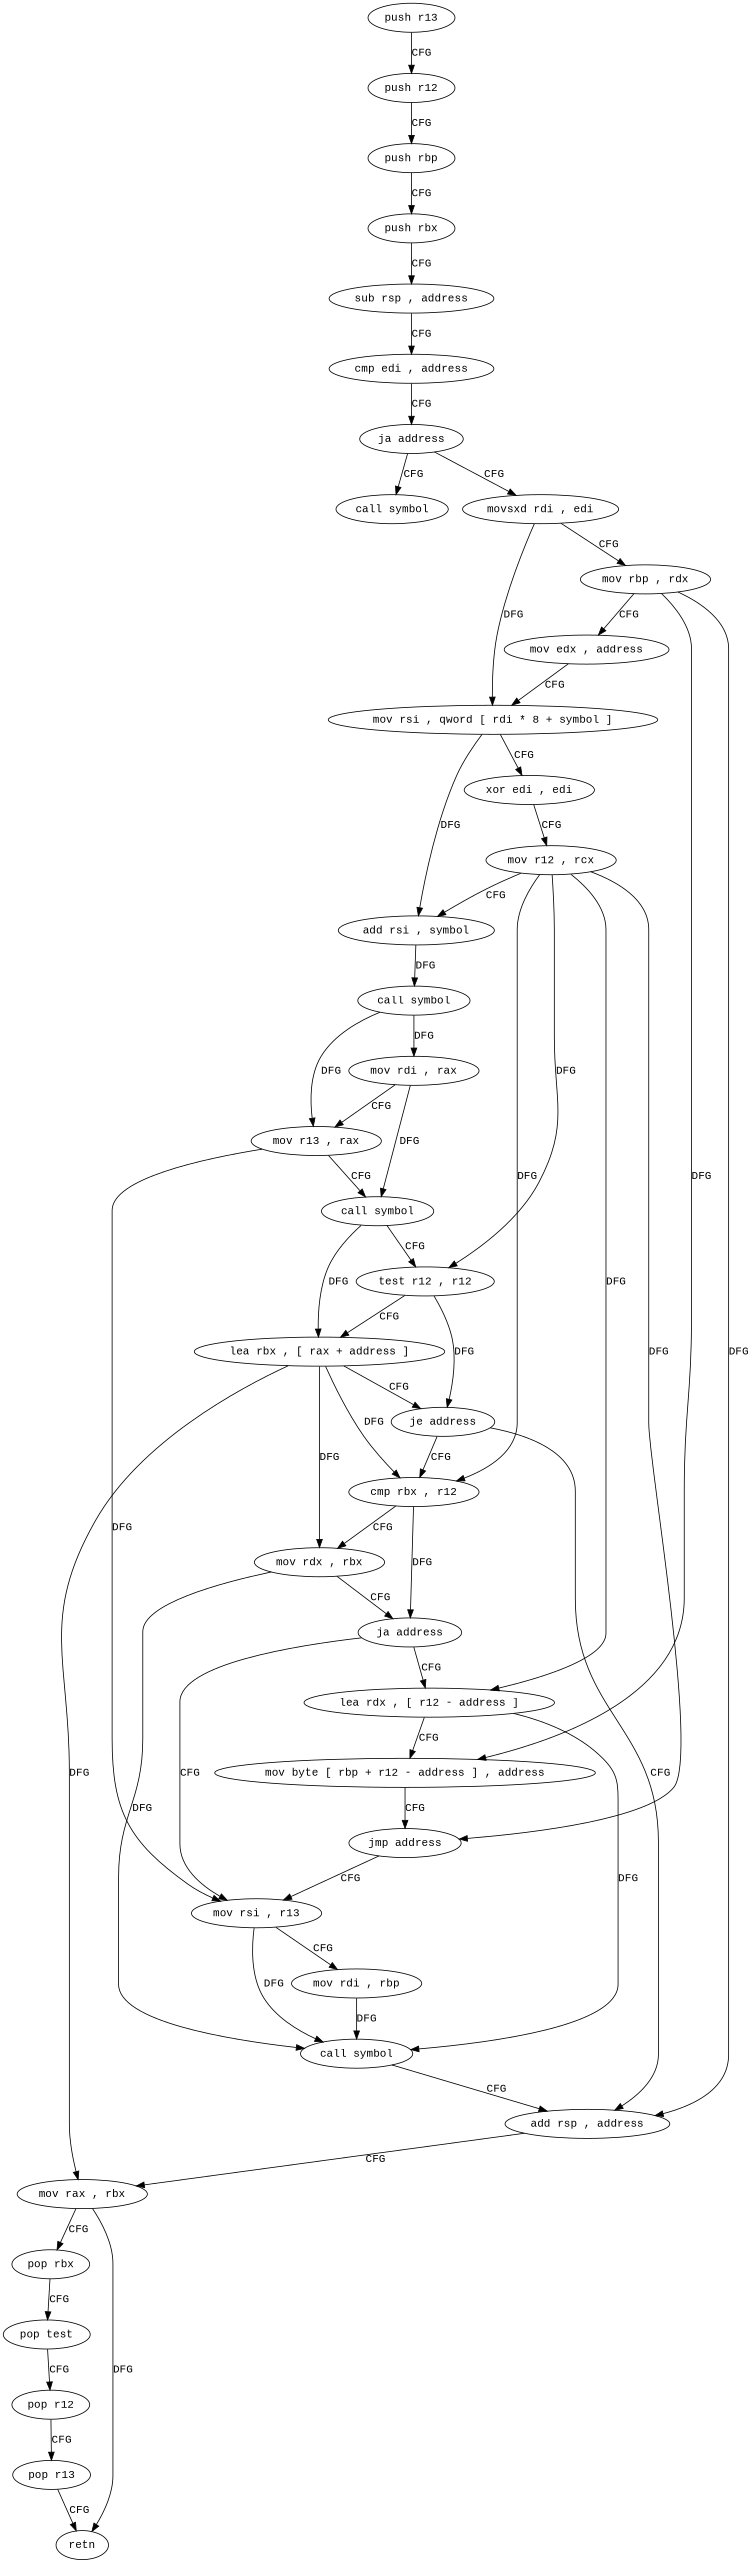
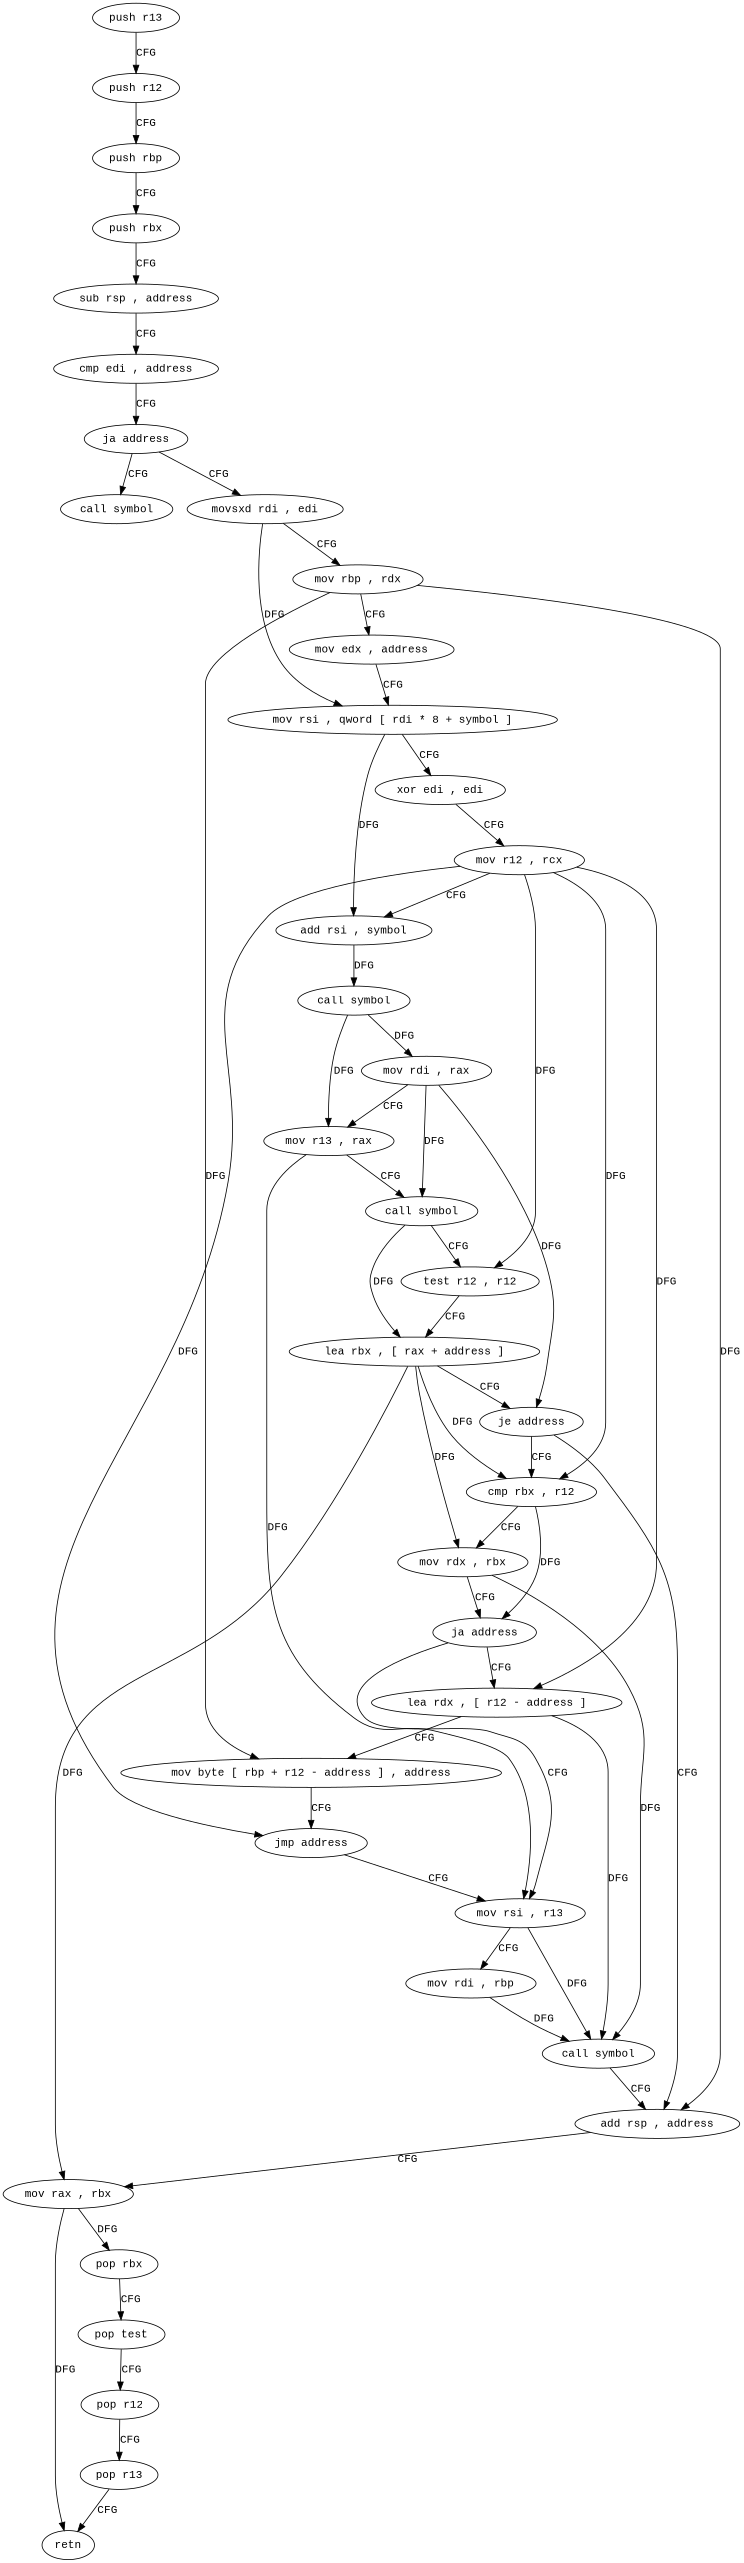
edge "test r12 , r12" -> "je address": now "mov rdi , rax" -> "je address"
edge "mov rax , rbx" -> "pop rbx": label "CFG" -> "DFG"
